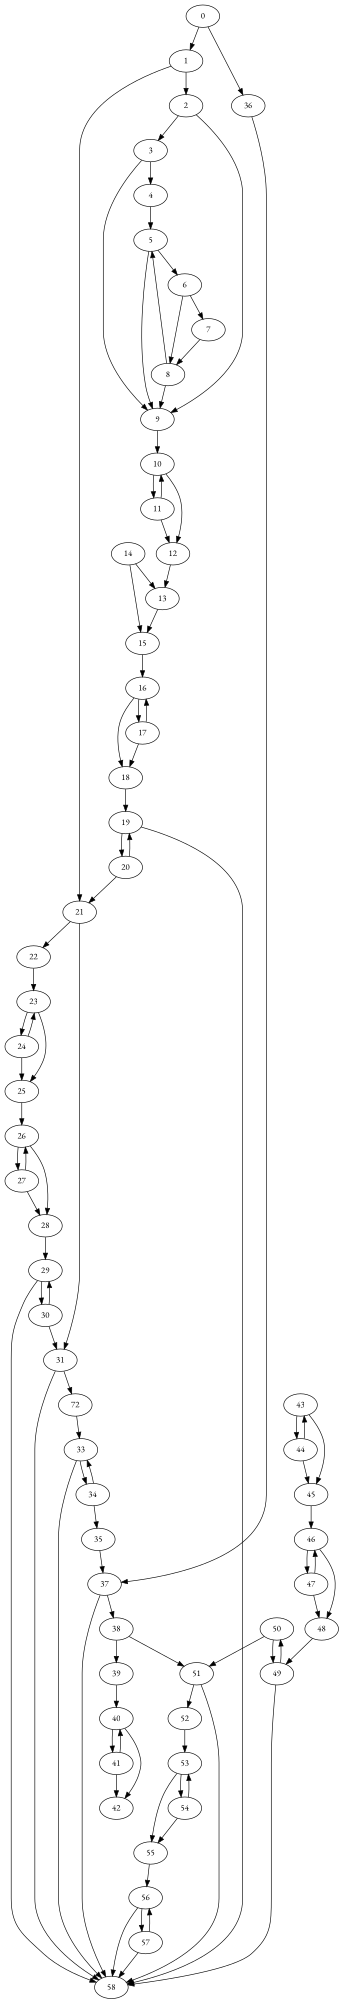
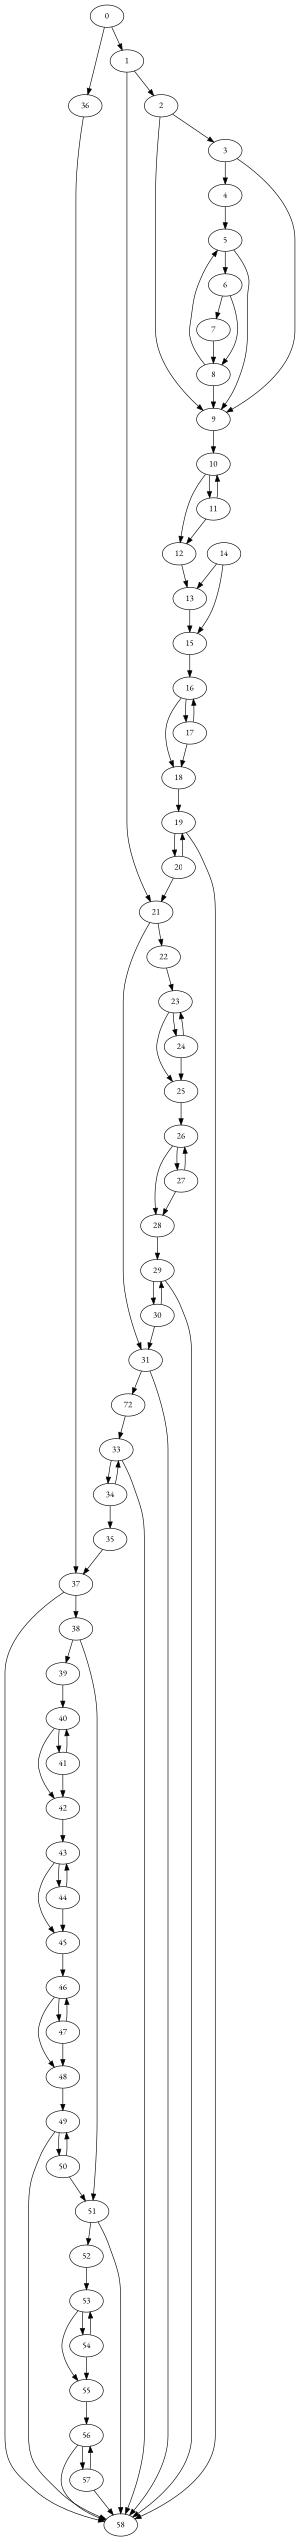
edge "42" -> "43": added
